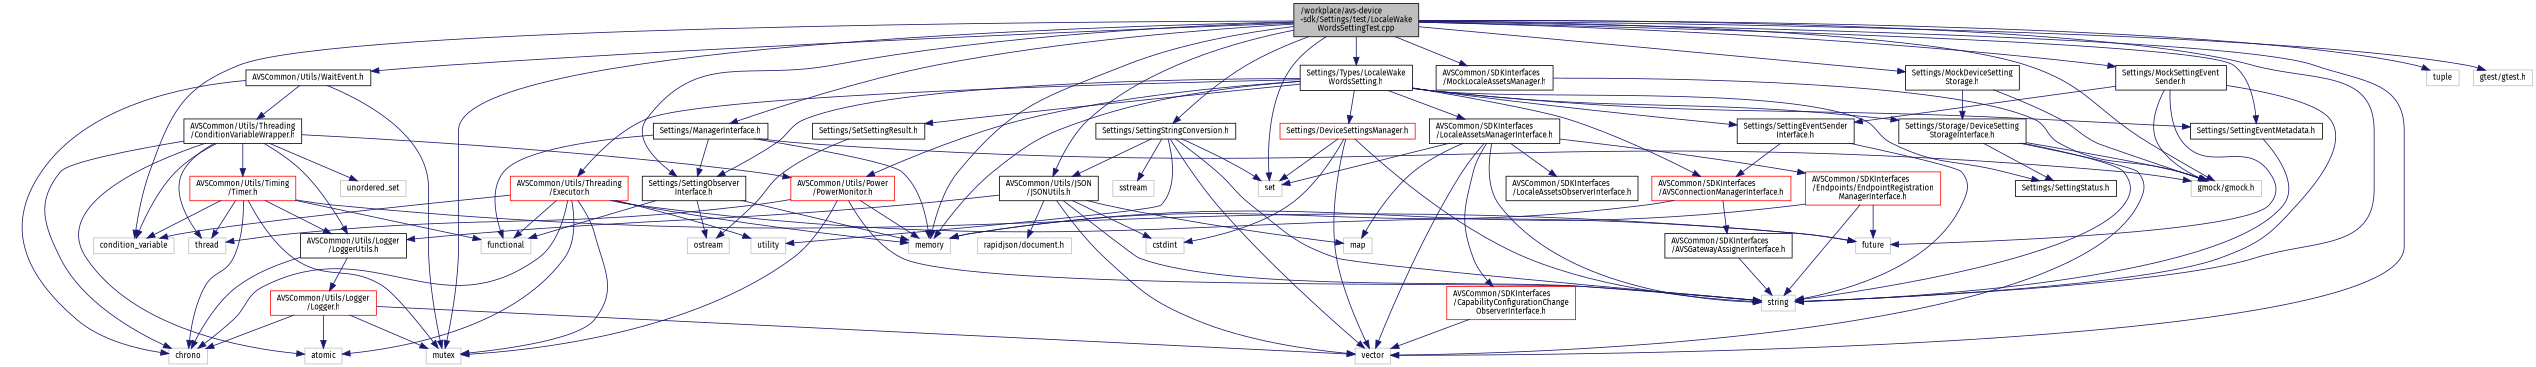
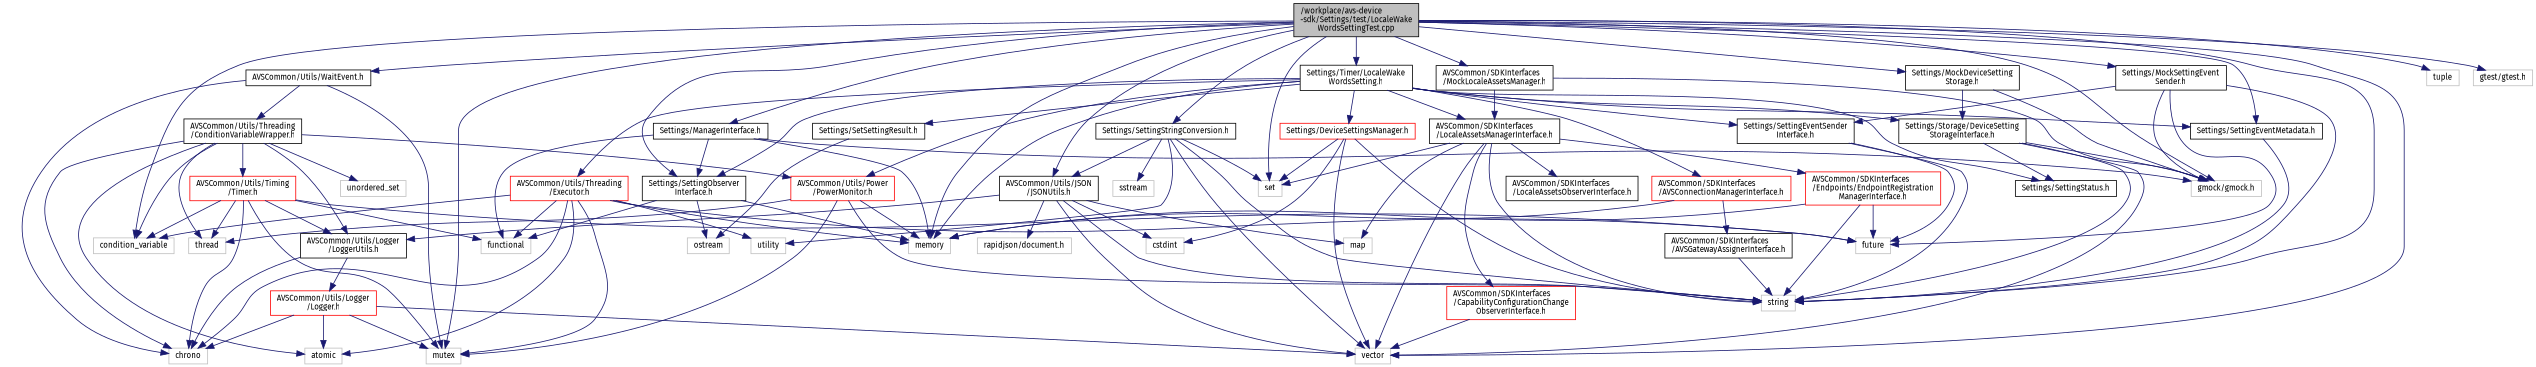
node "Settings/Types/LocaleWake WordsSetting.h": label "Settings/Types/LocaleWake WordsSetting.h" -> "Settings/Timer/LocaleWake WordsSetting.h"
edge "AVSCommon/SDKInterfaces /MockLocaleAssetsManager.h" -> "AVSCommon/SDKInterfaces /LocaleAssetsManagerInterface.h": added
edge "Settings/SettingEventSender Interface.h" -> "AVSCommon/SDKInterfaces /AVSConnectionManagerInterface.h": now "Settings/SettingEventSender Interface.h" -> "future"
